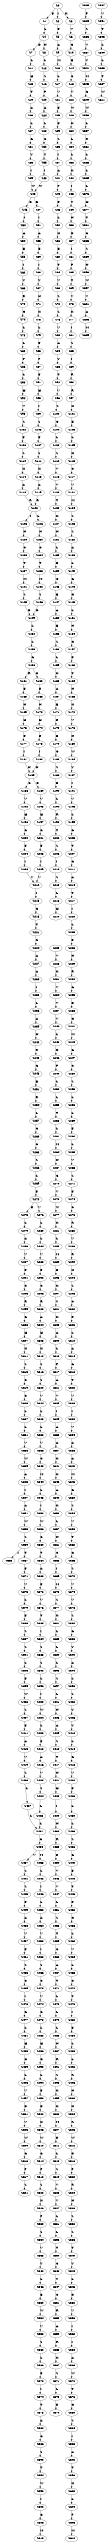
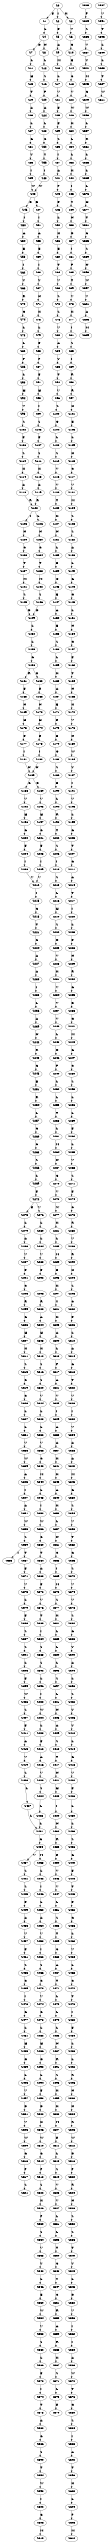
node "S222": added
edge "S292" -> "S296": removed, label "C"
